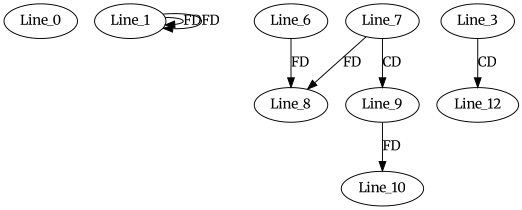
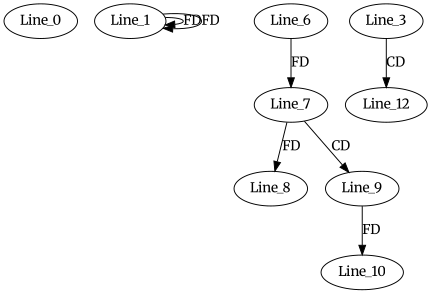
edge "Line_6" -> "Line_8": now "Line_6" -> "Line_7"
